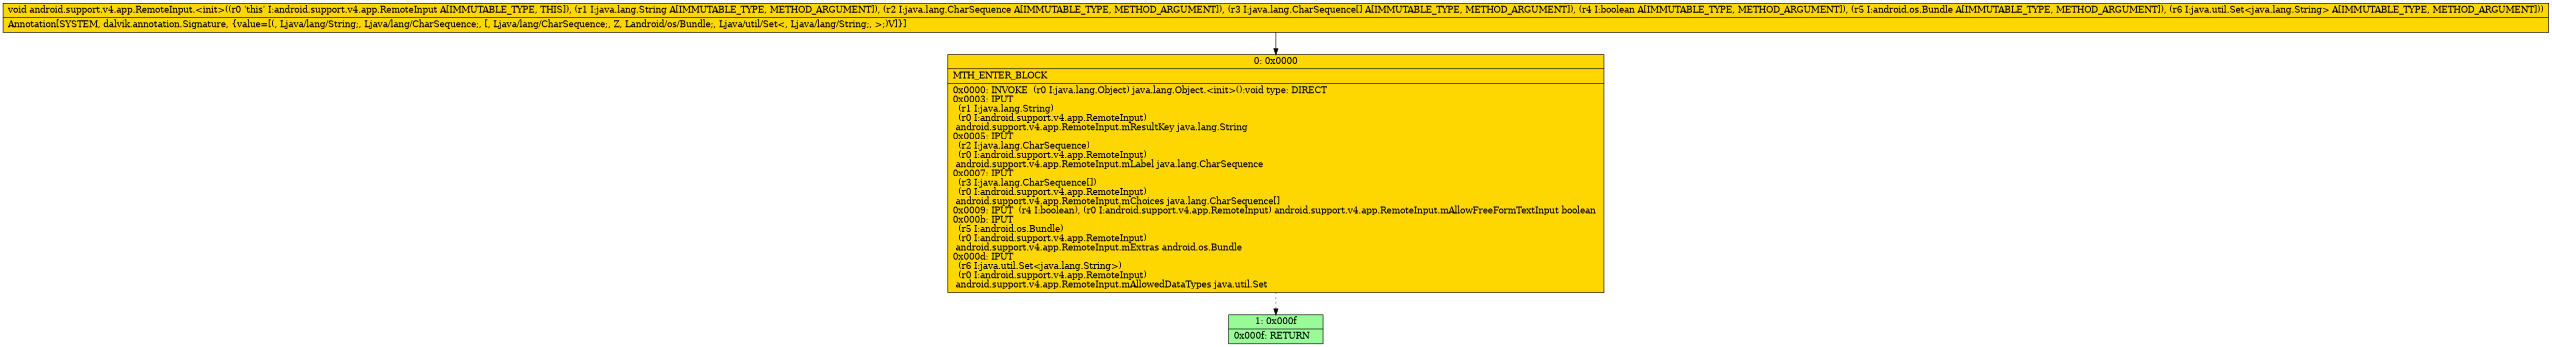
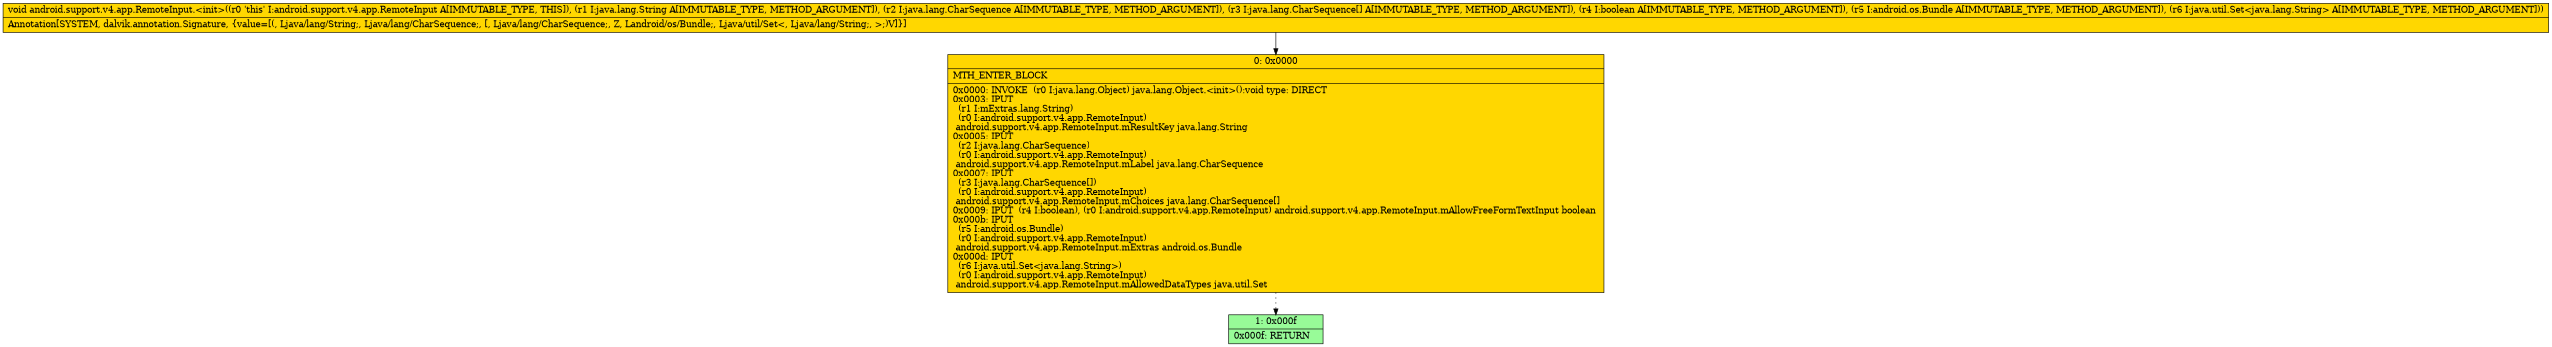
node "0: 0x0000": text "(r1 I:java.lang.String)" -> "(r1 I:mExtras.lang.String)"
